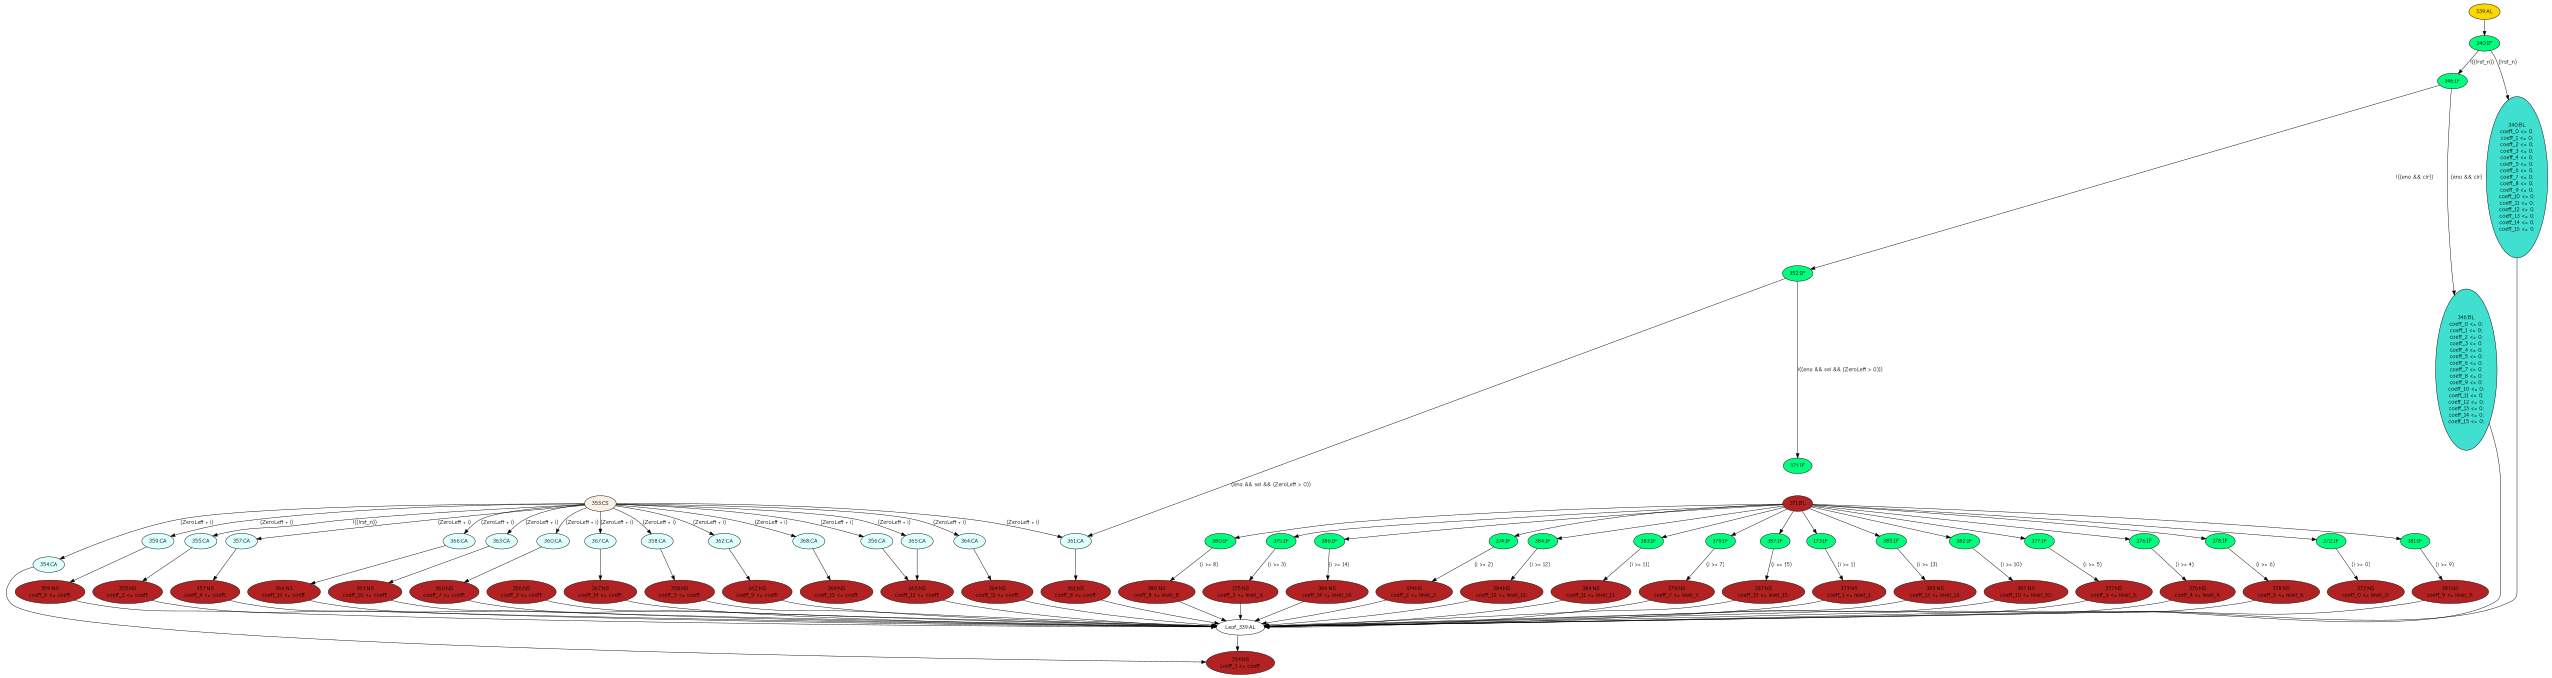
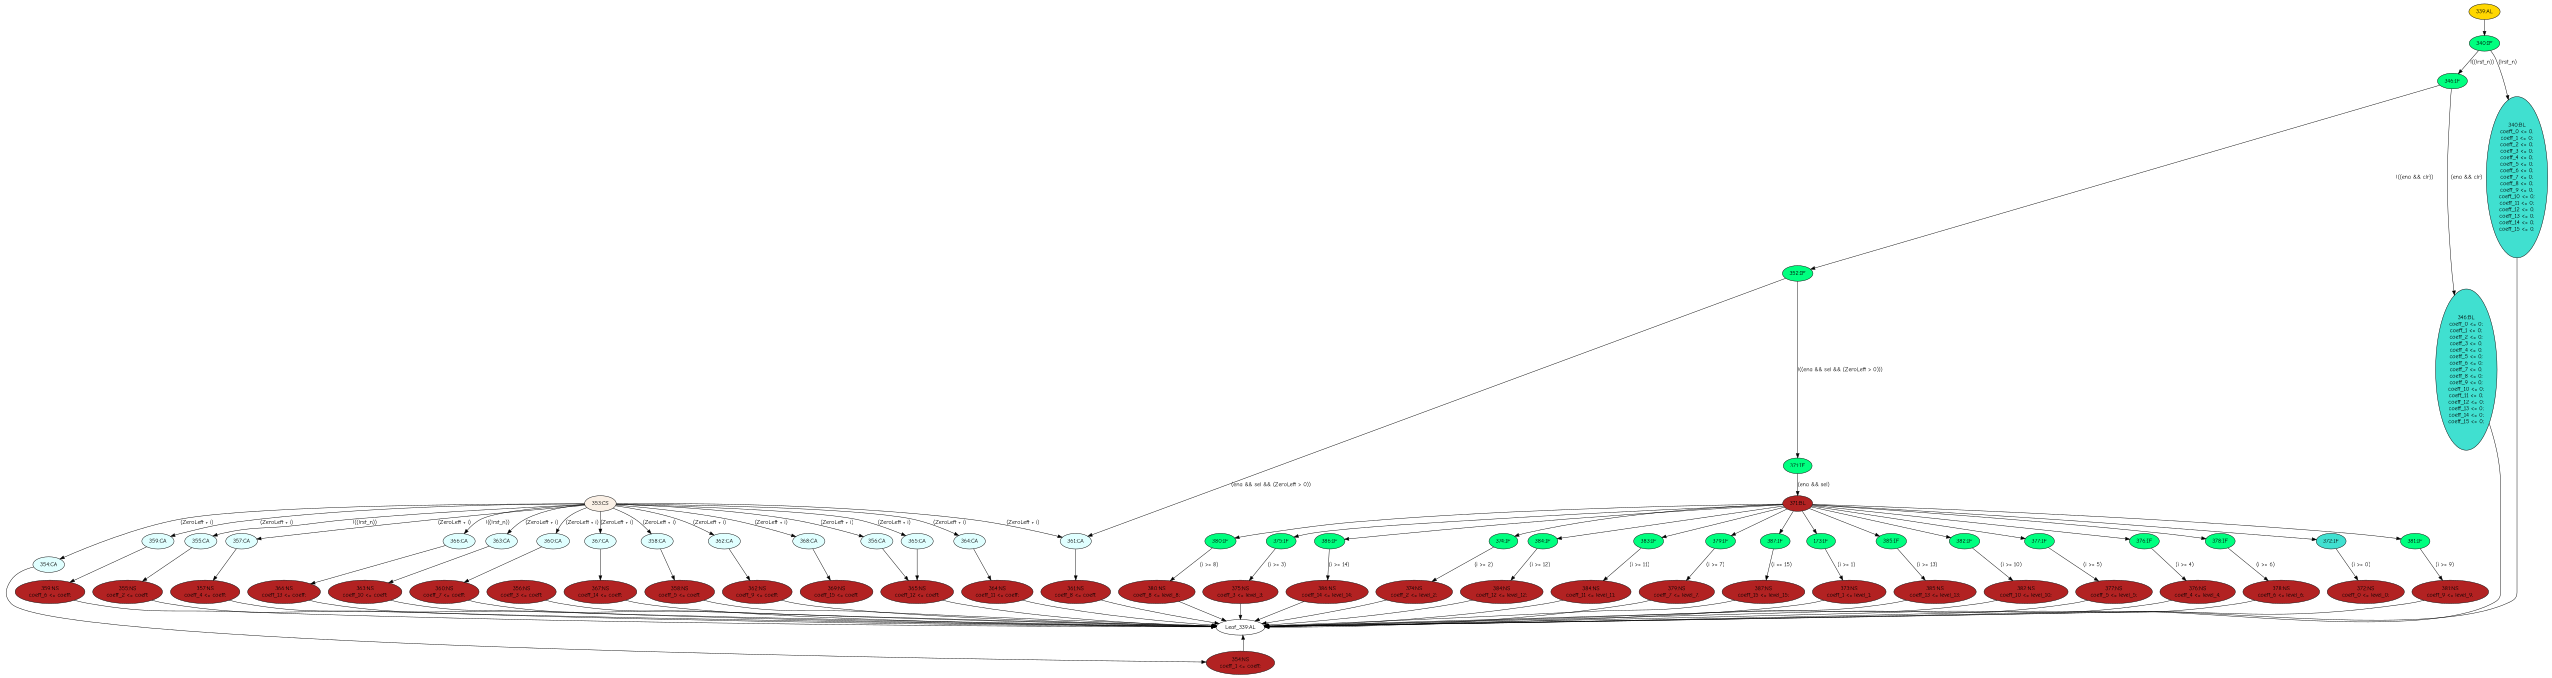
edge "371:IF" -> "371:BL": added, label "(ena && sel)"
edge "353:CS" -> "366:CA": label "(ZeroLeft + i)" -> "!((!rst_n))"
node "372:IF": fillcolor springgreen -> turquoise
edge "Leaf_339:AL" -> "354:NS coeff_1 <= coeff;": reversed
